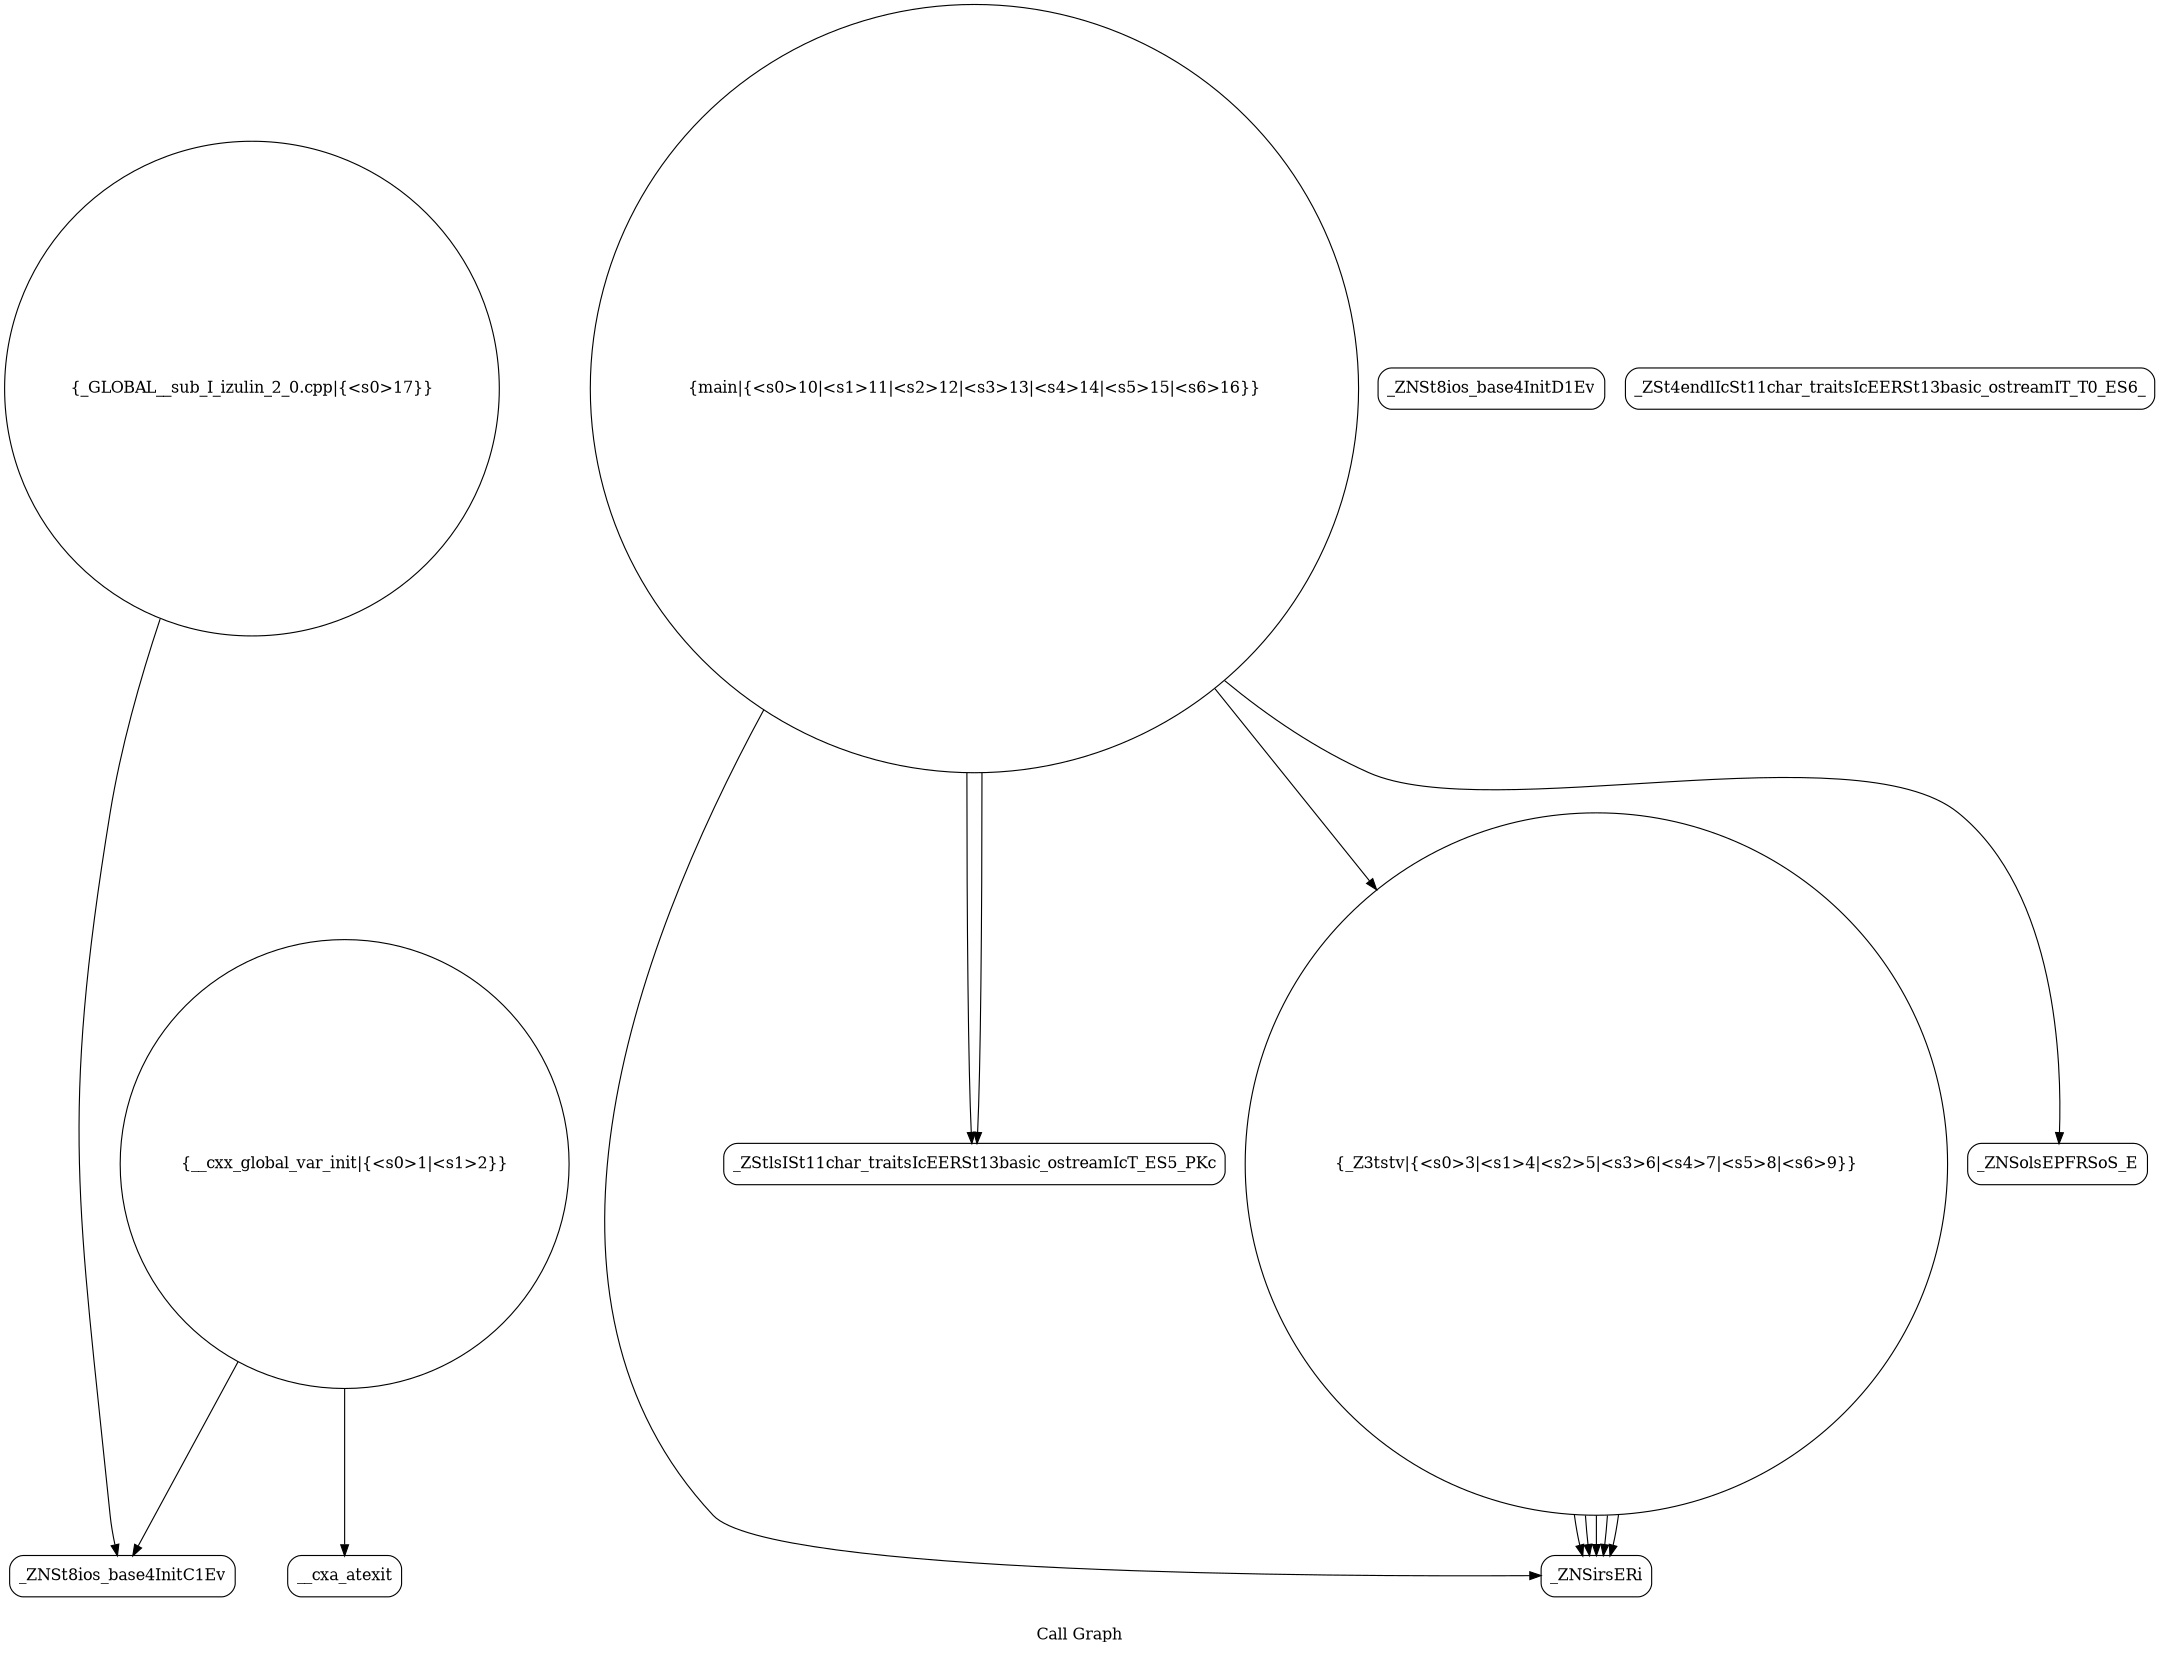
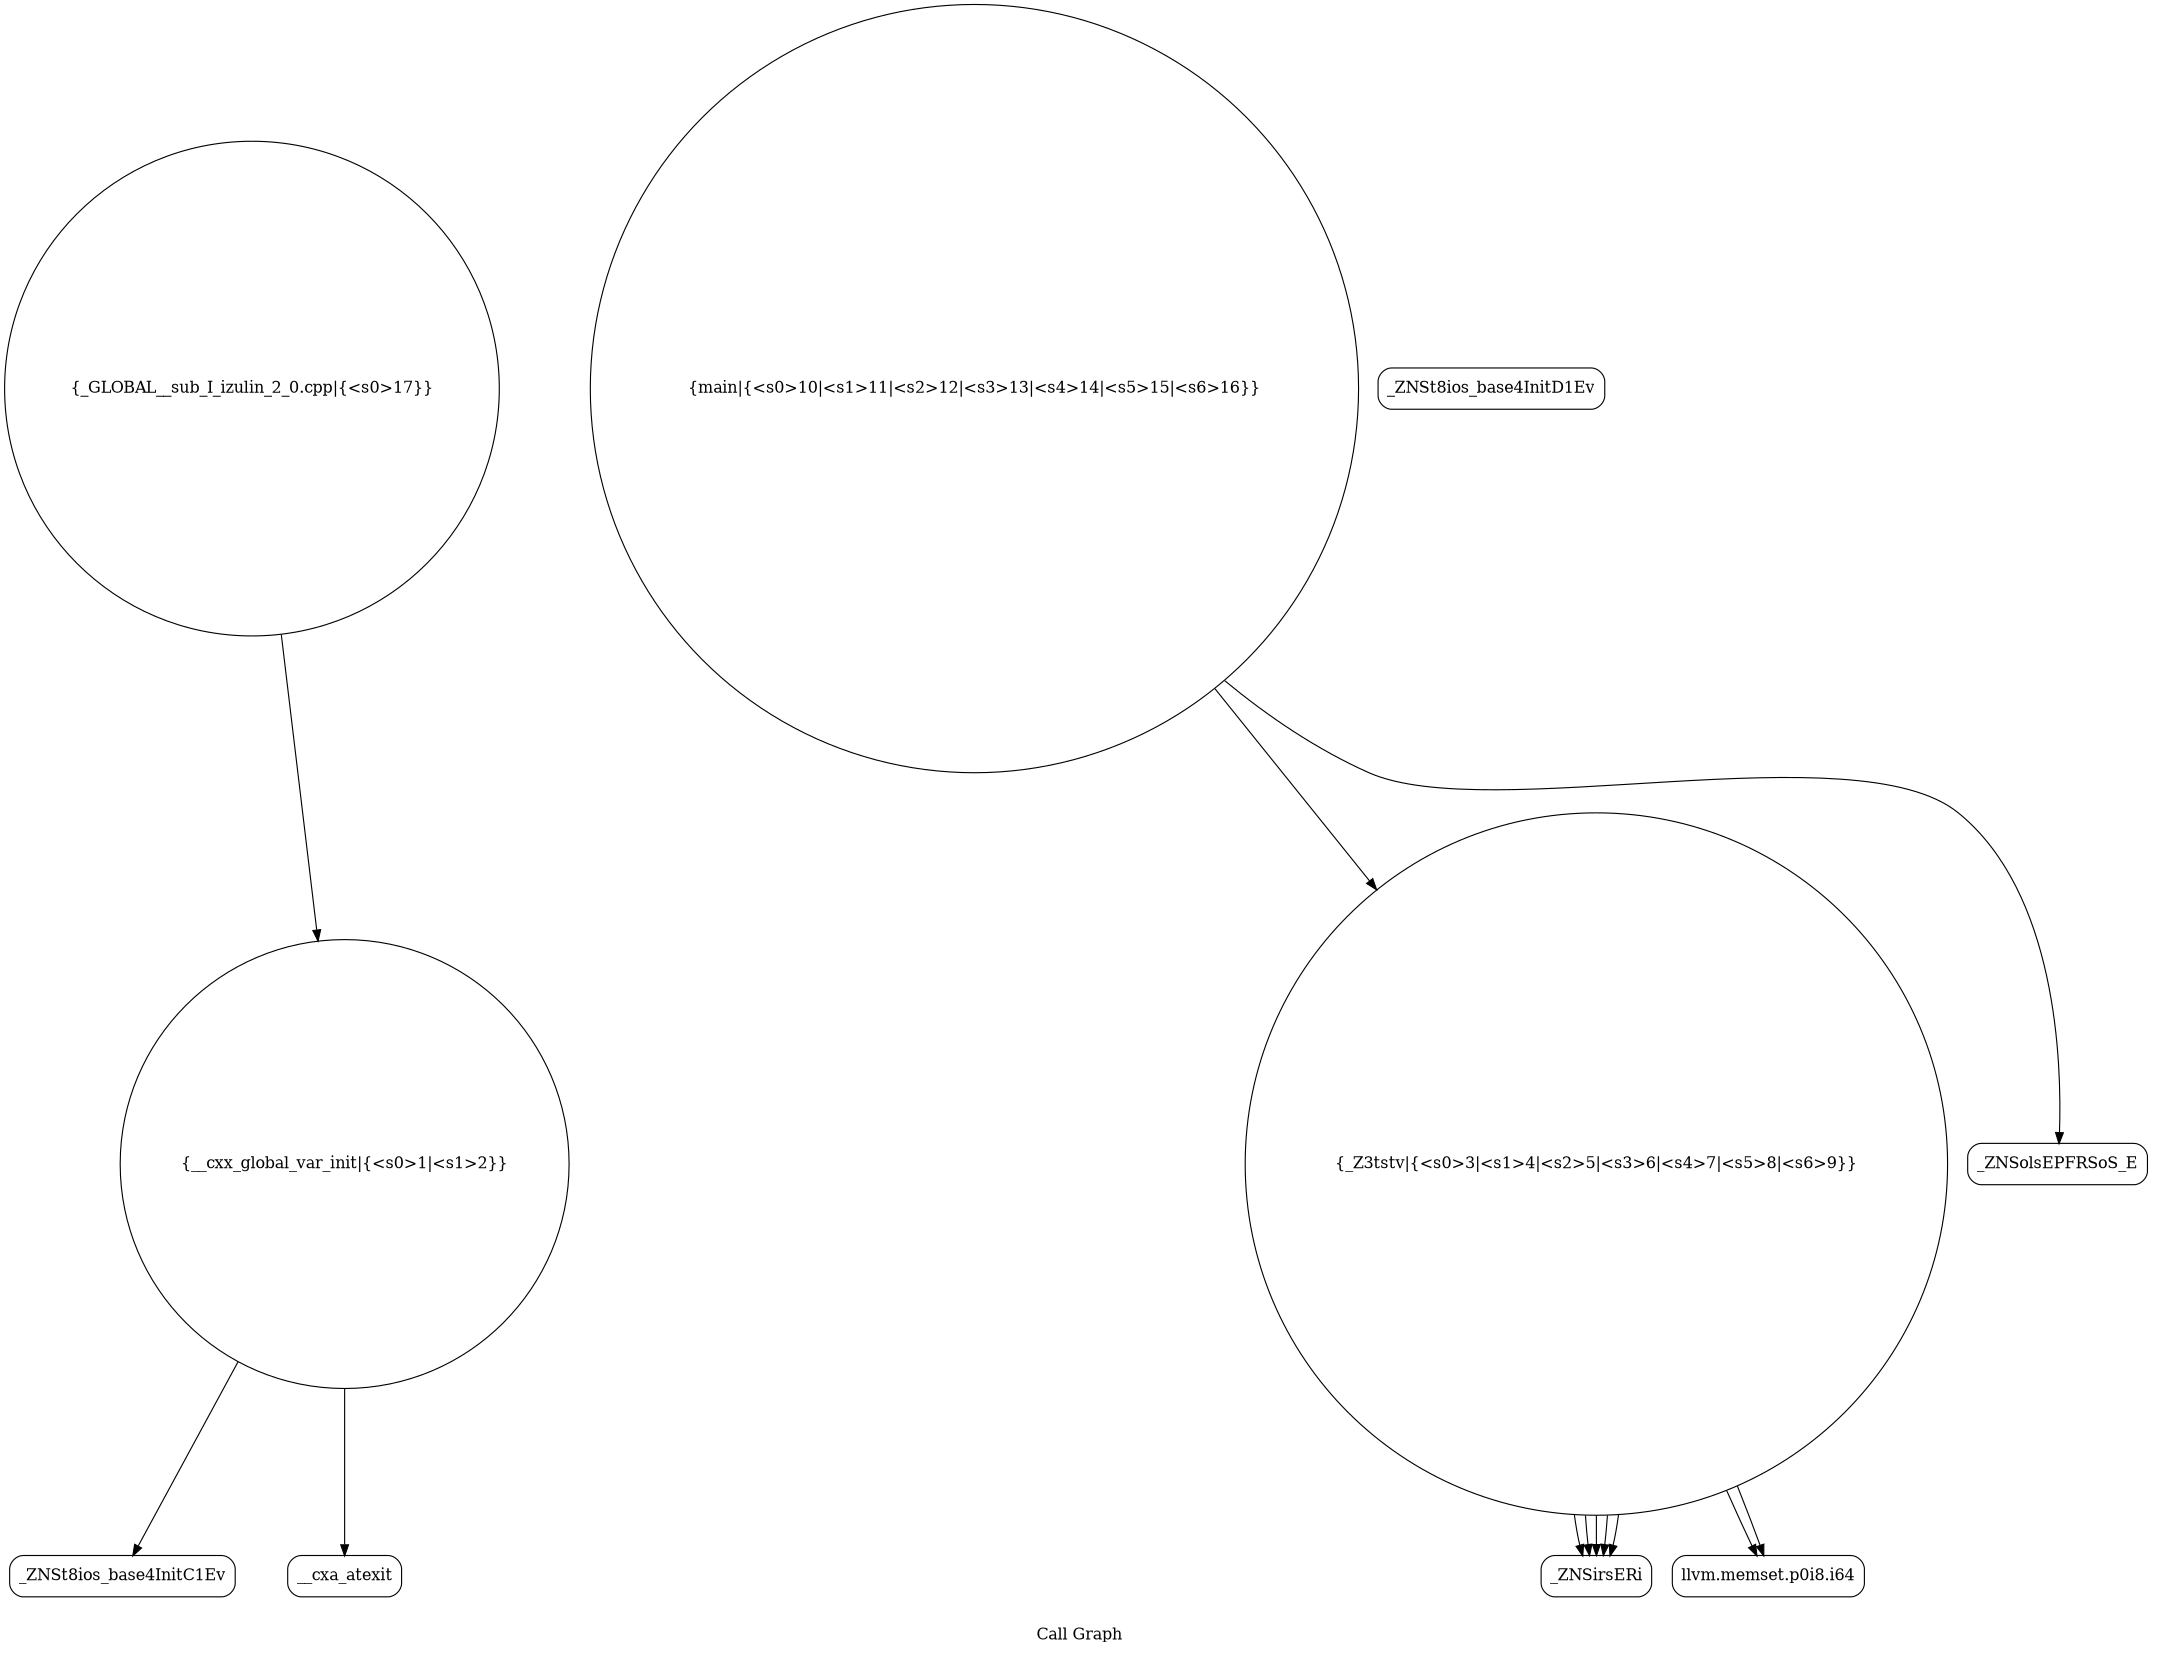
node "_ZSt4endlIcSt11char_traitsIcEERSt13basic_ostreamIT_T0_ES6_": removed
edge "{_GLOBAL__sub_I_izulin_2_0.cpp|{<s0>17}}" -> "_ZNSt8ios_base4InitC1Ev": now "{_GLOBAL__sub_I_izulin_2_0.cpp|{<s0>17}}" -> "{__cxx_global_var_init|{<s0>1|<s1>2}}"
node "_ZStlsISt11char_traitsIcEERSt13basic_ostreamIcT_ES5_PKc": removed
edge "{main|{<s0>10|<s1>11|<s2>12|<s3>13|<s4>14|<s5>15|<s6>16}}" -> "_ZNSirsERi": removed
node "llvm.memset.p0i8.i64": added
